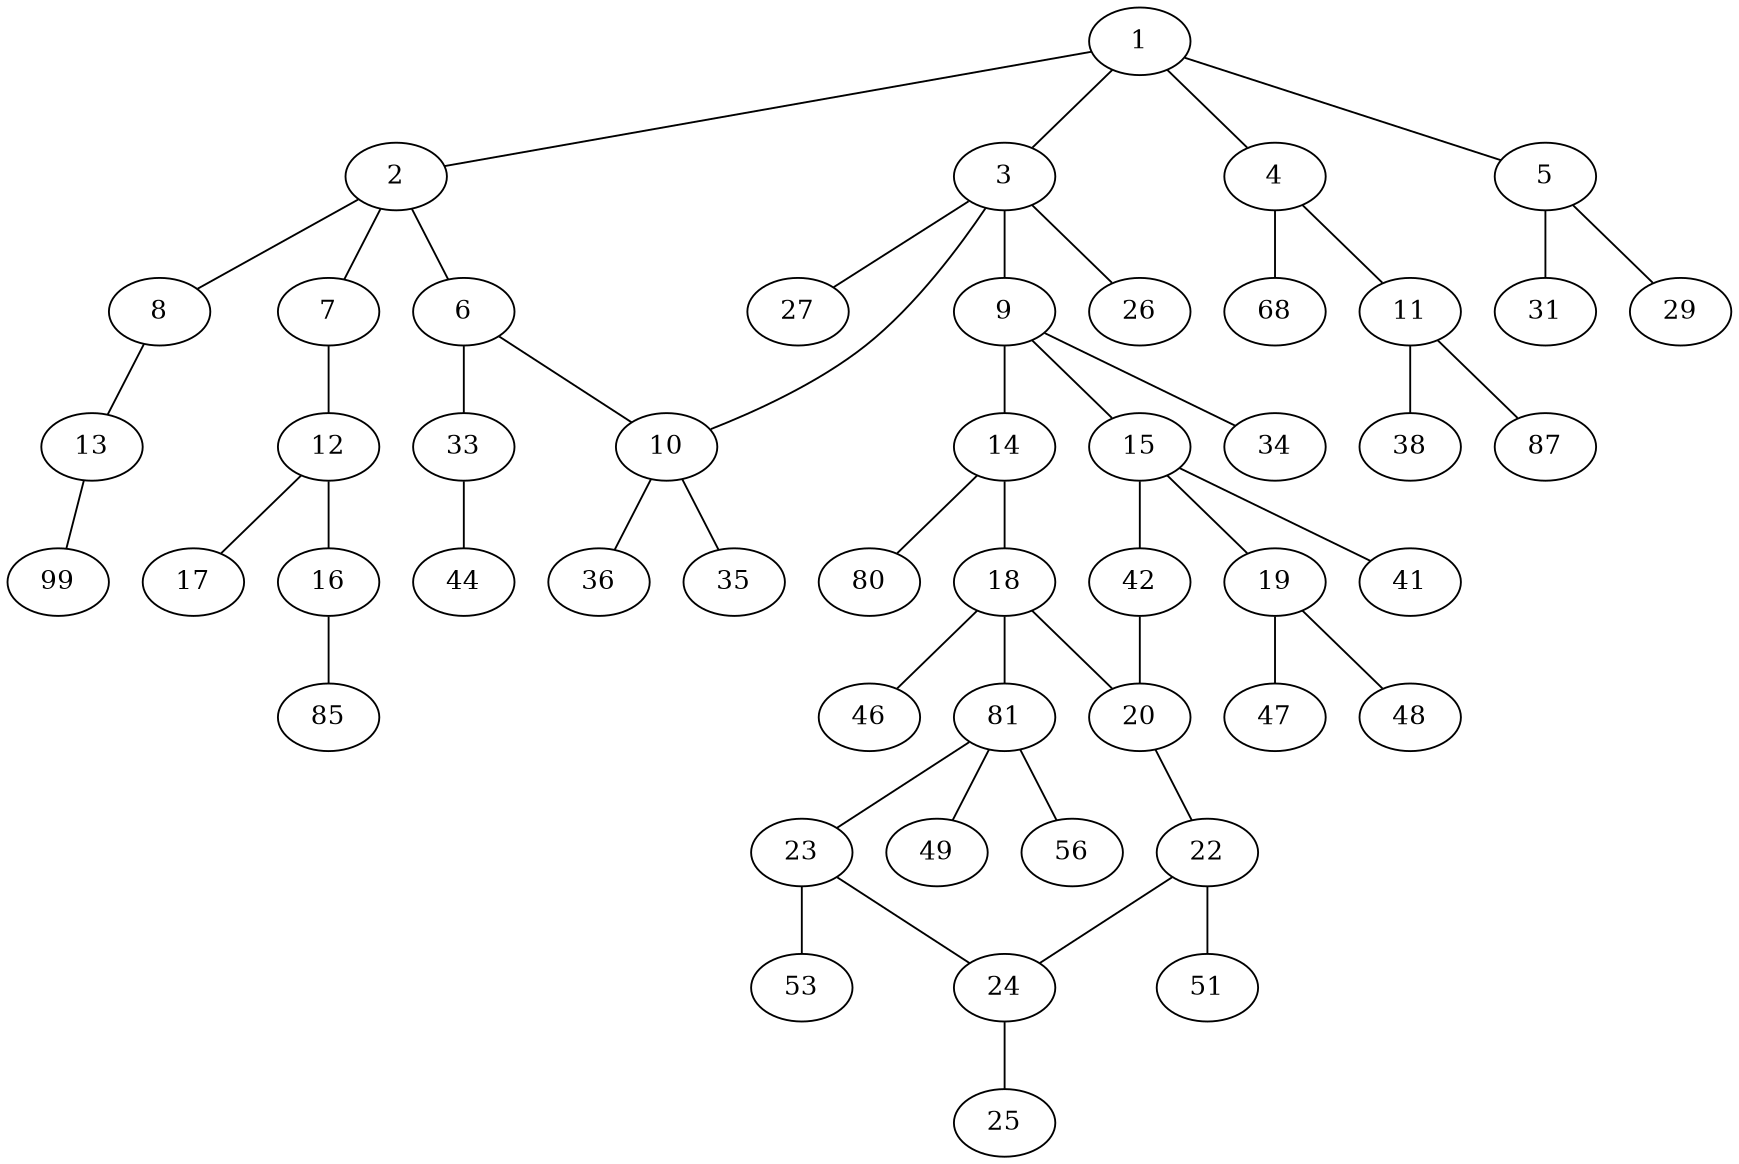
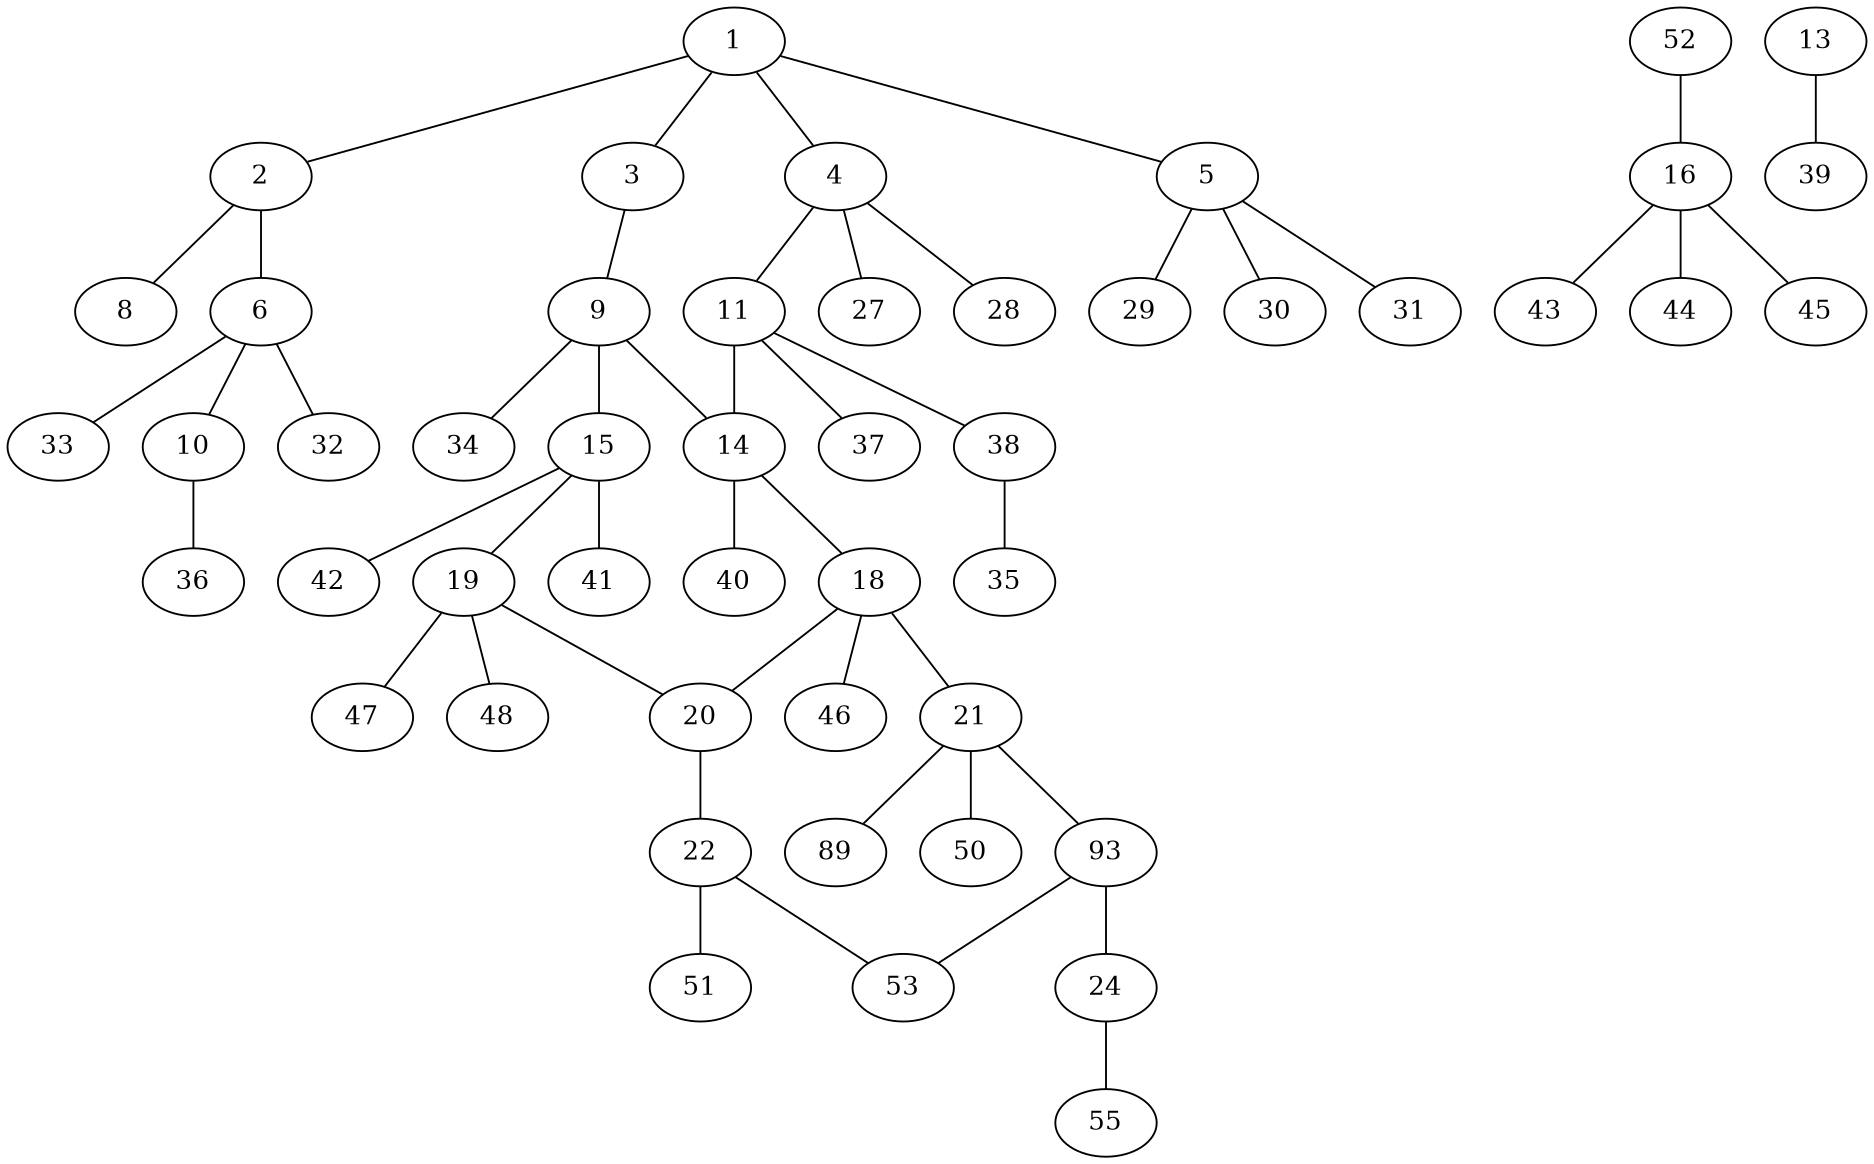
edge "3" -- "27": now "4" -- "27"
node "7": removed
node "26": removed
node "30": added
node "68": label "68" -> "28"
node "43": added
edge "3" -- "10": removed
edge "8" -- "13": removed
edge "11" -- "14": added
node "32": added
node "12": label "12" -> "52"
node "87": label "87" -> "37"
edge "33" -- "44": now "16" -- "44"
edge "10" -- "35": now "38" -- "35"
node "99": label "99" -> "39"
node "17": removed
node "80": label "80" -> "40"
edge "42" -- "20": now "19" -- "20"
node "85": label "85" -> "45"
node "81": label "81" -> "21"
node "23": label "23" -> "93"
node "49": label "49" -> "89"
node "56": label "56" -> "50"
edge "22" -- "24": now "22" -- "53"
node "25": label "25" -> "55"
